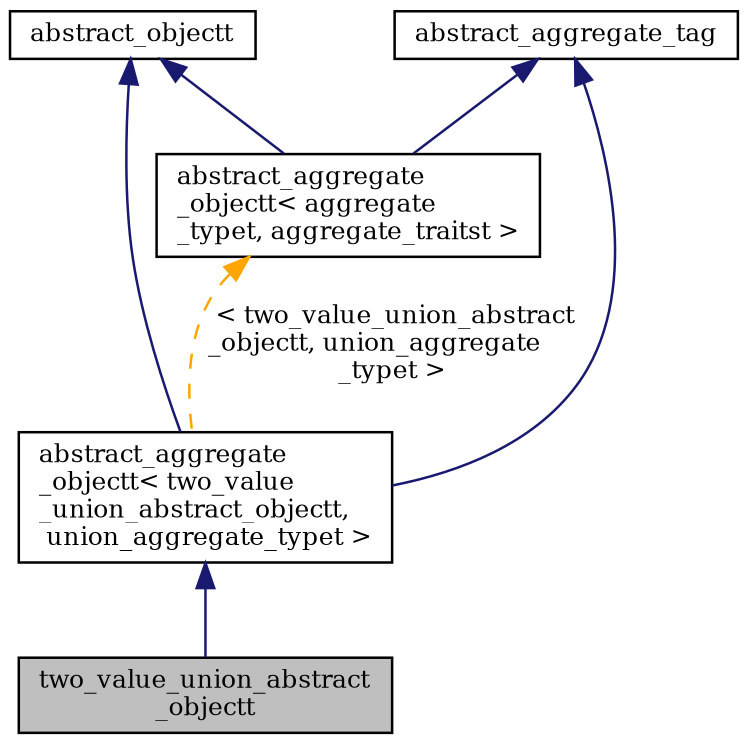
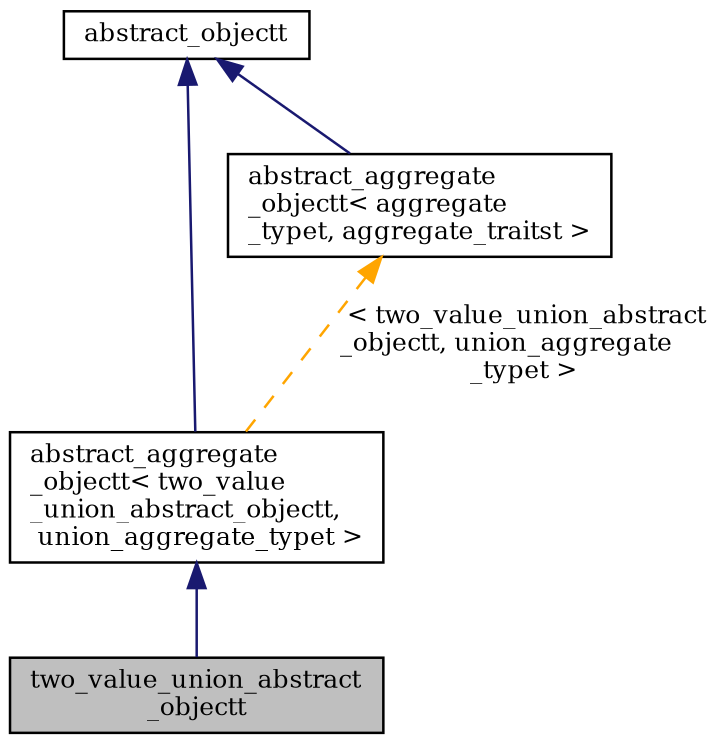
node "abstract_aggregate_tag": removed
